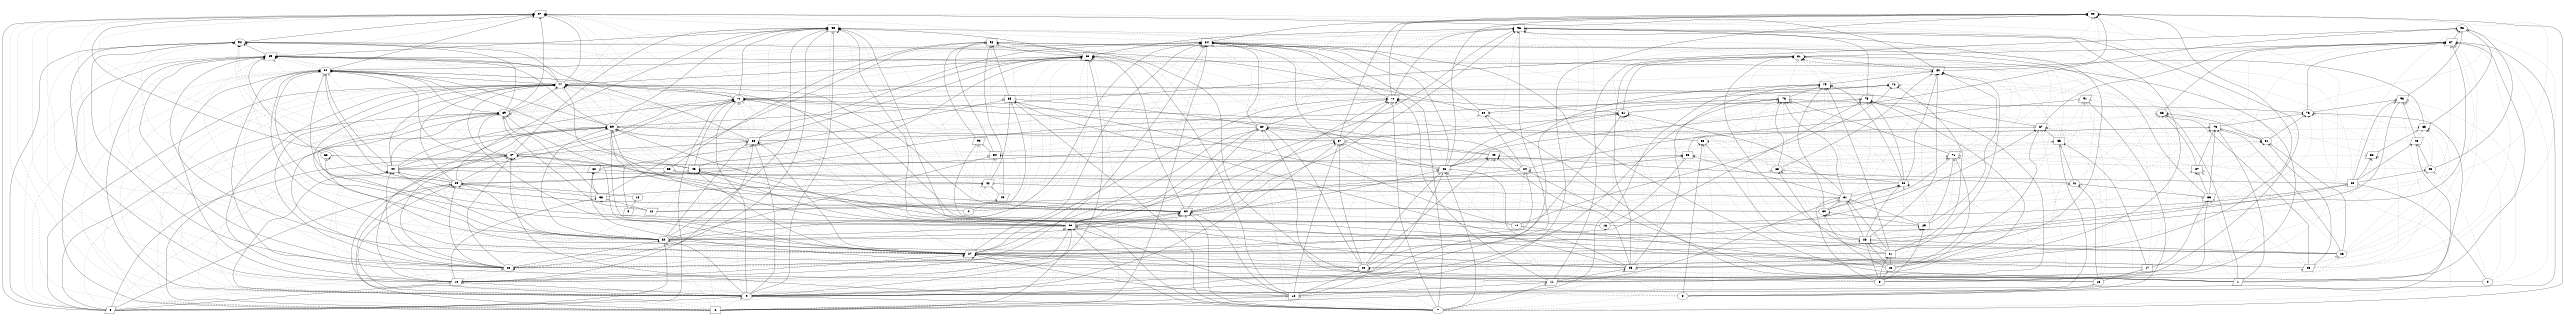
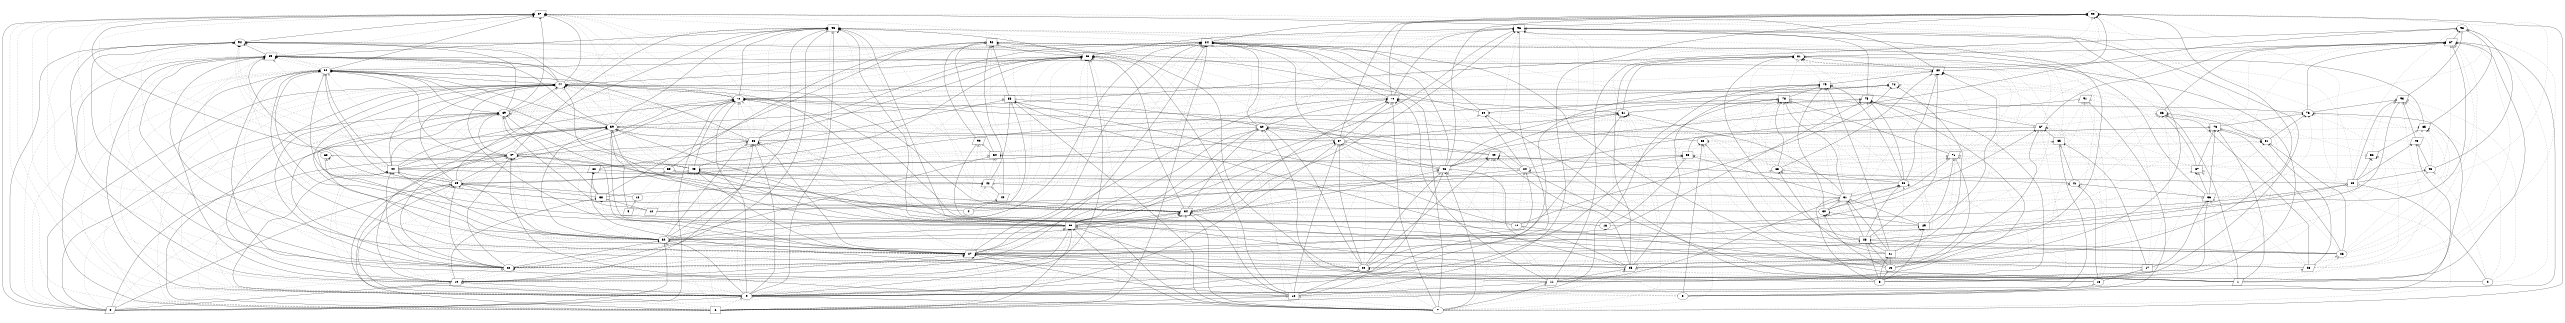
edge "21" -> "80": style solid -> dotted
